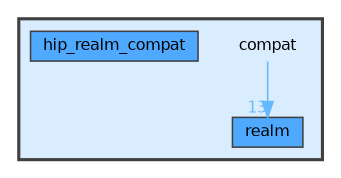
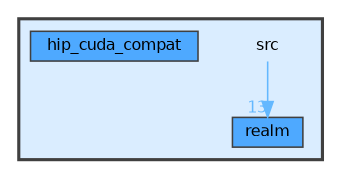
node "hip_realm_compat": label "hip_realm_compat" -> "hip_cuda_compat"
node "compat": label "compat" -> "src"
